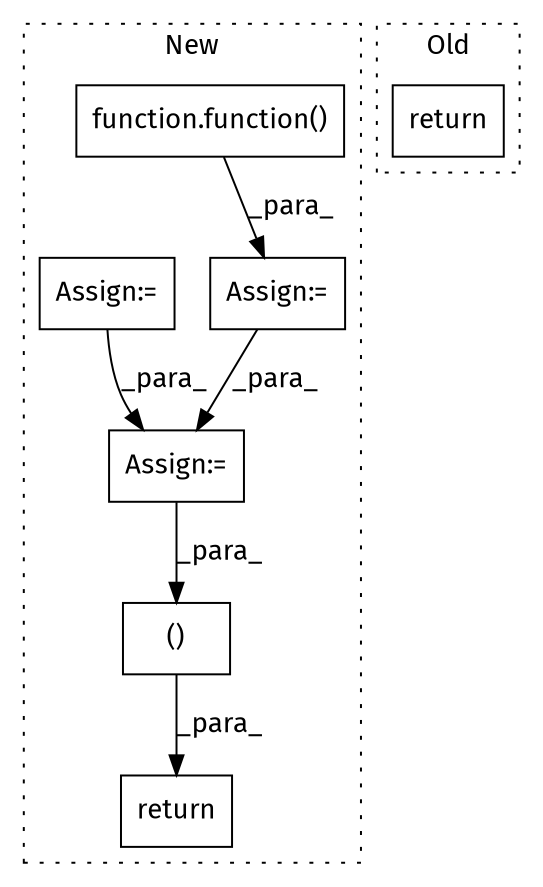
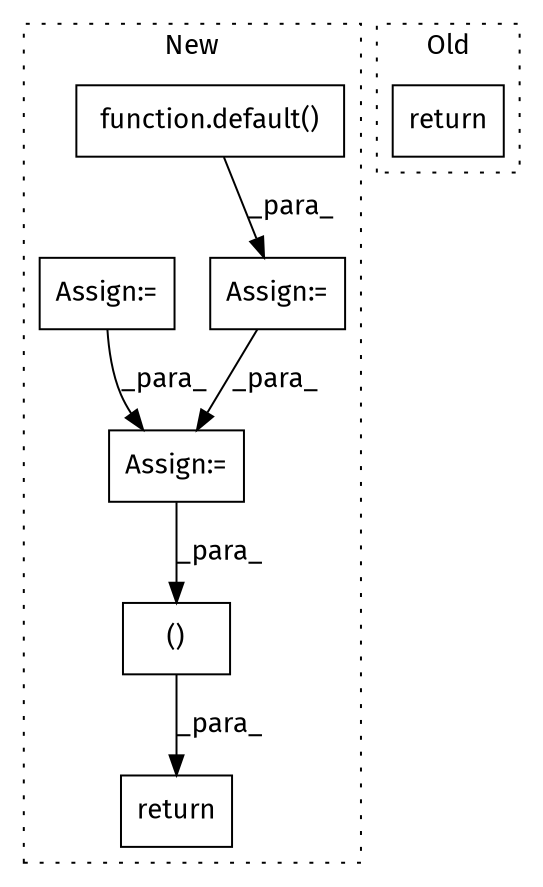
node "function.function()": label "function.function()" -> "function.default()"
